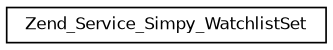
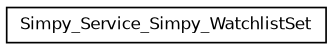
node "Zend_Service_Simpy_WatchlistSet": label "Zend_Service_Simpy_WatchlistSet" -> "Simpy_Service_Simpy_WatchlistSet"
